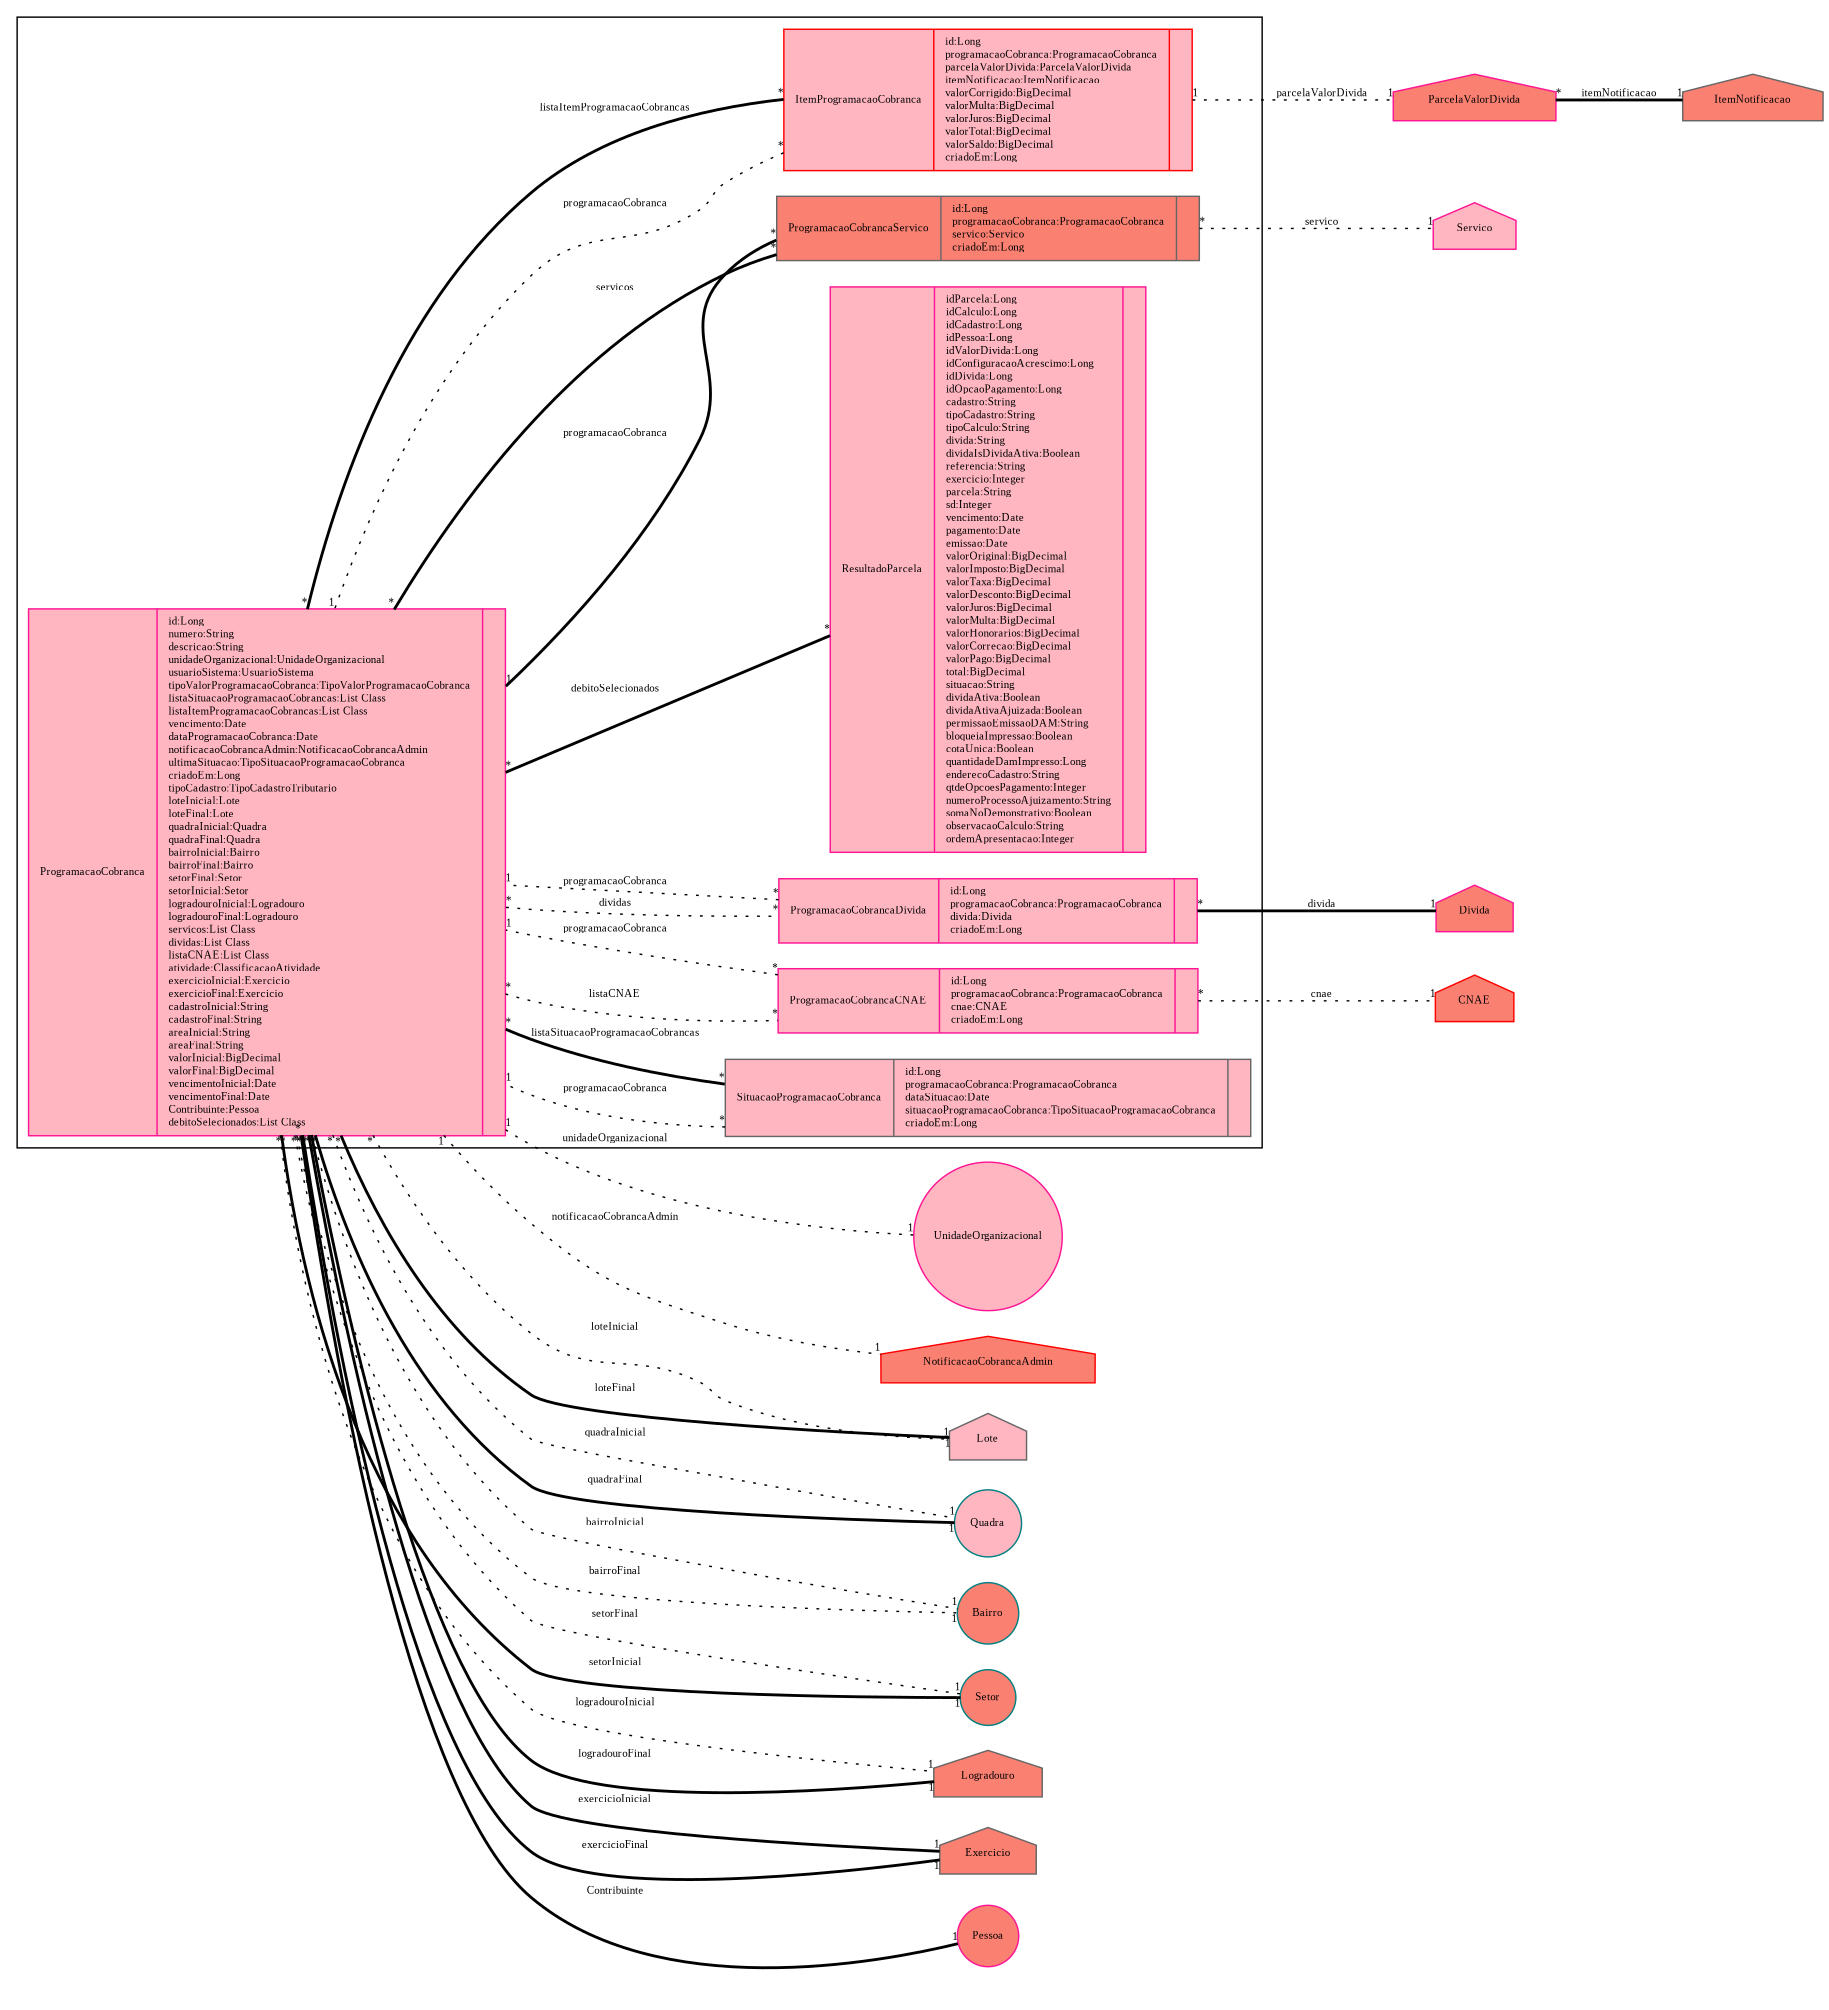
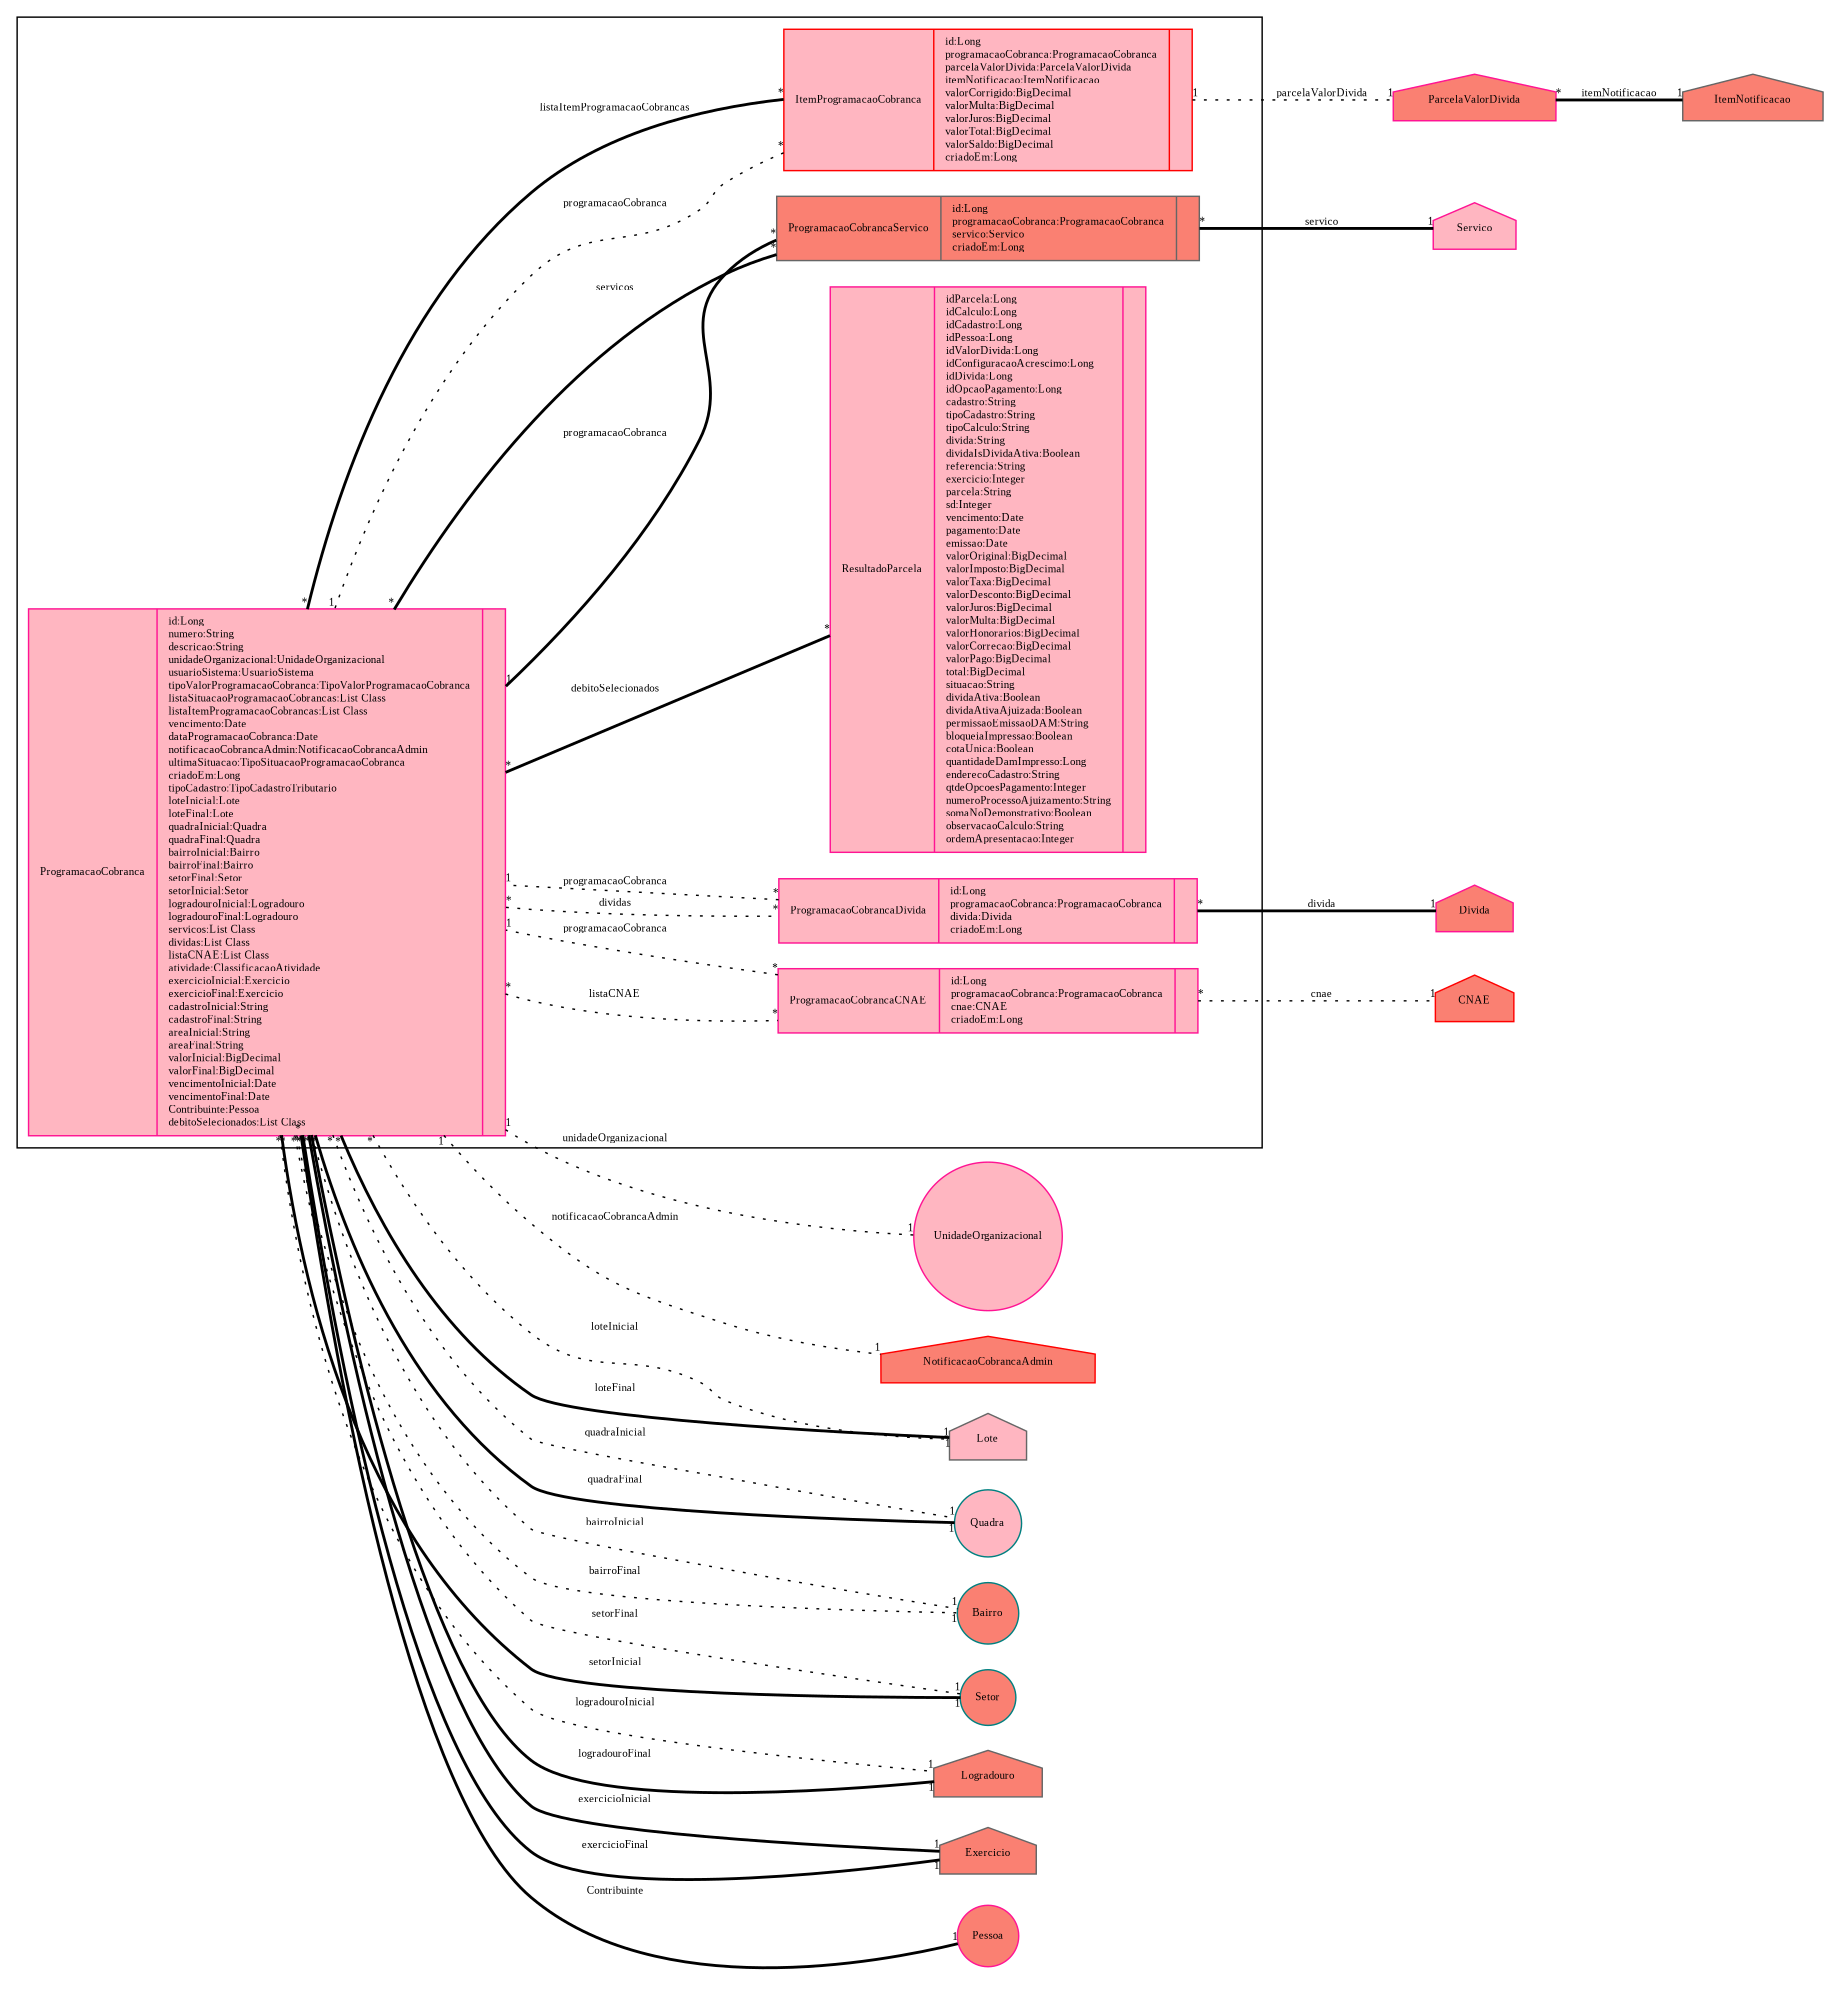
edge "ProgramacaoCobrancaServico" -- "Servico": style dotted -> bold
node "SituacaoProgramacaoCobranca": removed
